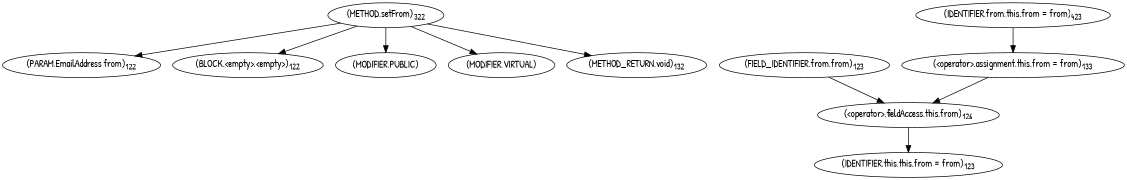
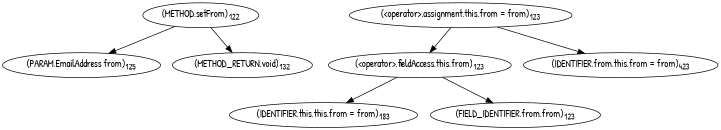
node "(METHOD,setFrom)": text "322" -> "122"
edge "(IDENTIFIER,from,this.from = from)" -> "(<operator>.assignment,this.from = from)": reversed
node "(PARAM,EmailAddress from)": text "122" -> "125"
node "(<operator>.assignment,this.from = from)": text "133" -> "123"
node "(BLOCK,<empty>,<empty>)": removed
node "(MODIFIER,PUBLIC)": removed
node "(MODIFIER,VIRTUAL)": removed
edge "(FIELD_IDENTIFIER,from,from)" -> "(<operator>.fieldAccess,this.from)": reversed
node "(<operator>.fieldAccess,this.from)": text "126" -> "123"
node "(IDENTIFIER,this,this.from = from)": text "123" -> "183"
